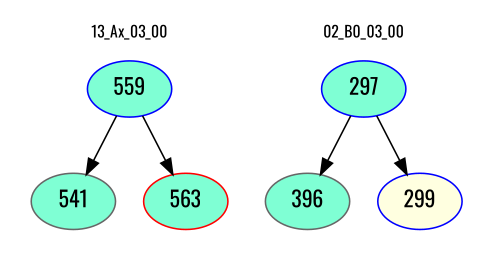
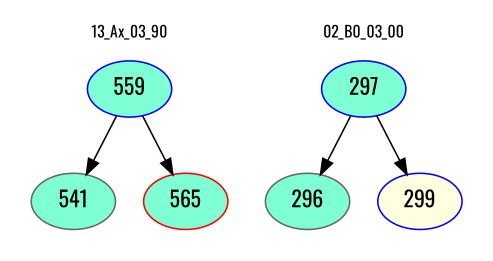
cluster "13_Ax_03_00": label "13_Ax_03_00" -> "13_Ax_03_90"
node "563": label "563" -> "565"
node "396": label "396" -> "296"
